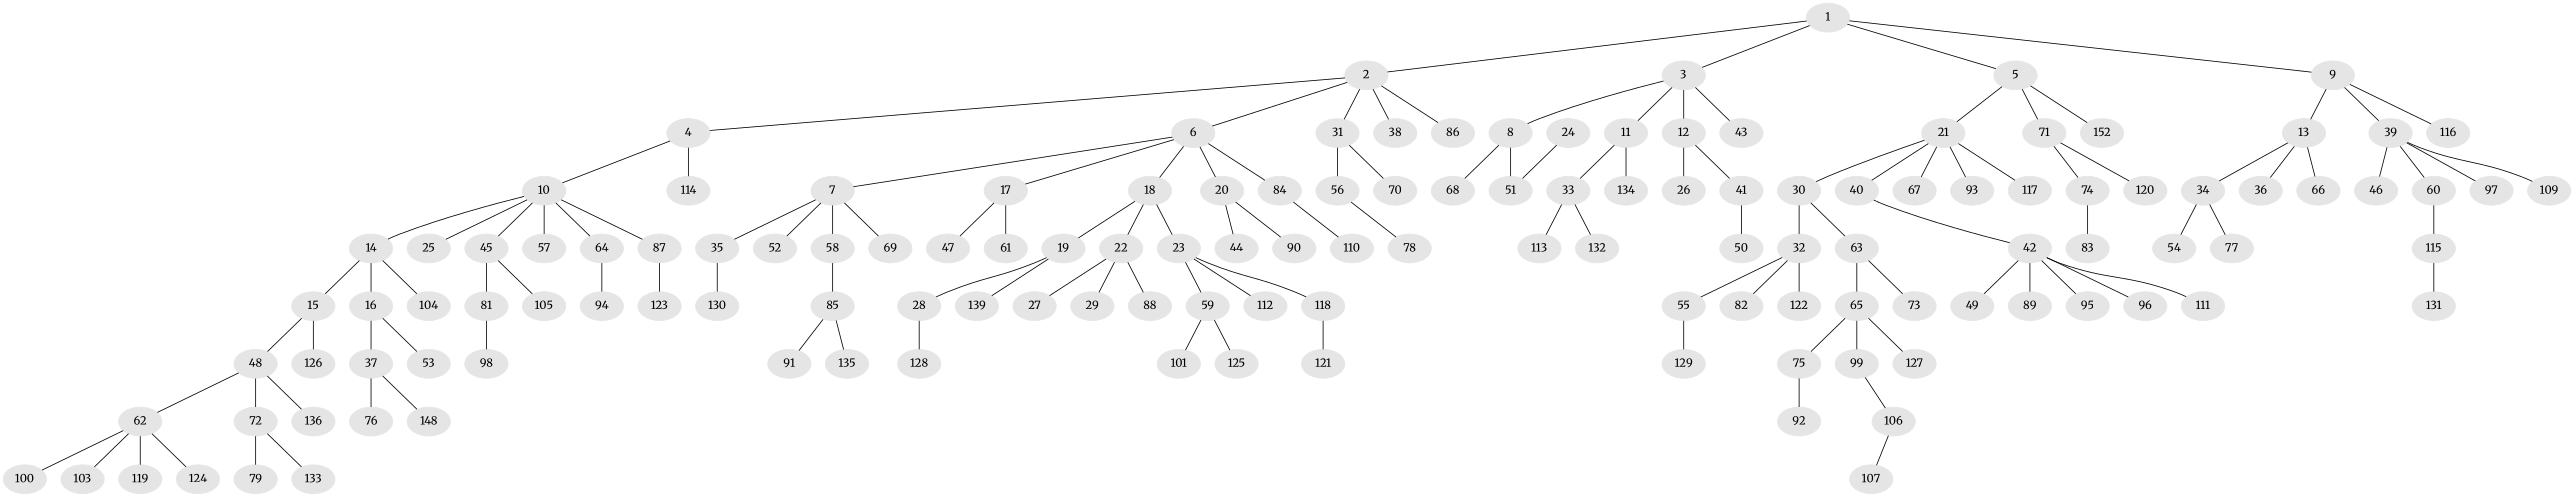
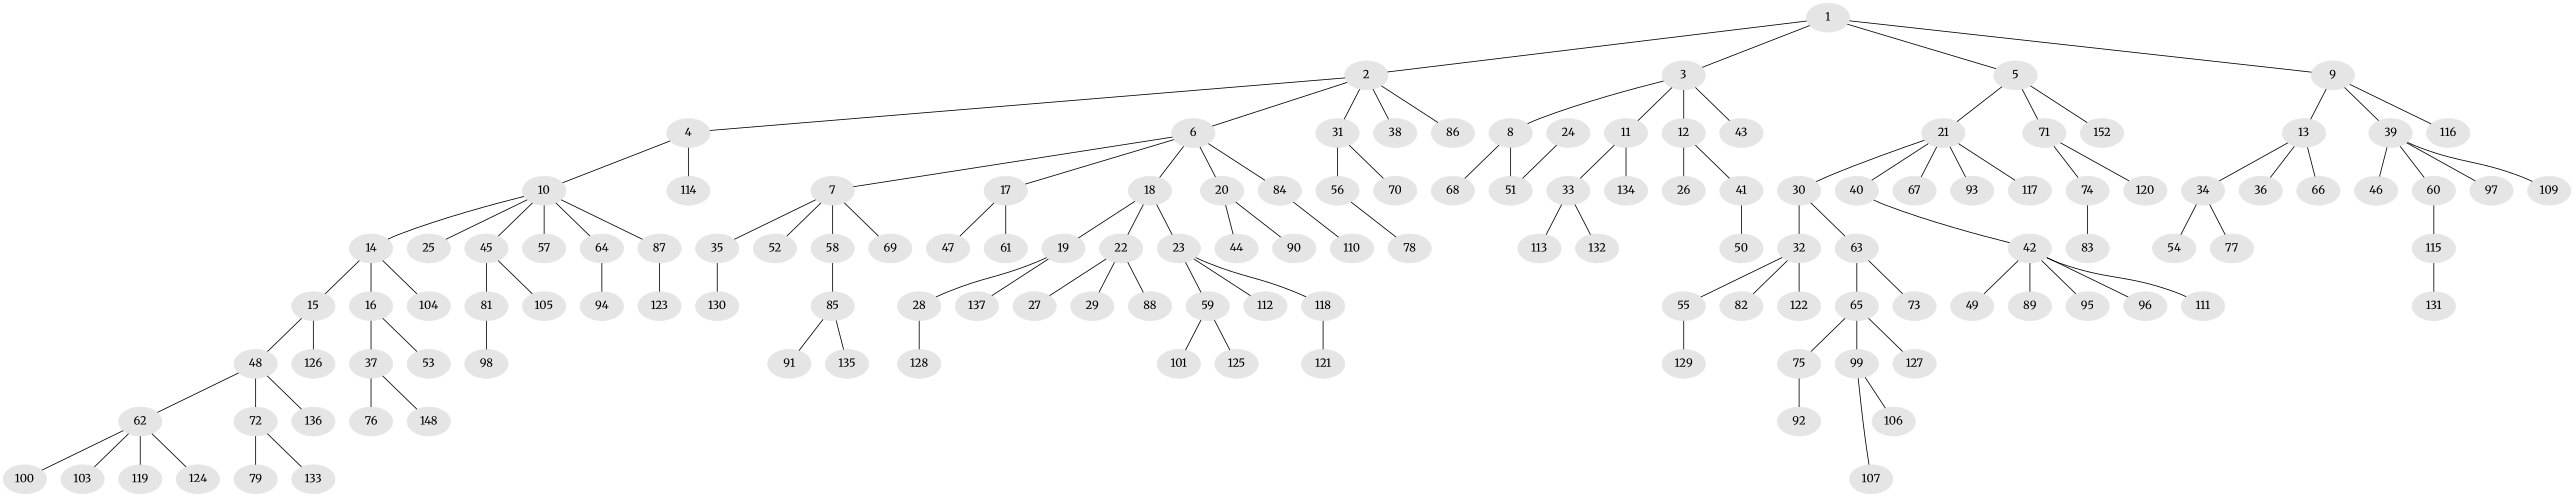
node "139": label "139" -> "137"
edge "106" -- "107": now "99" -- "107"
